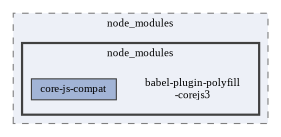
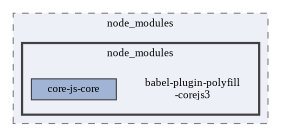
node "core-js-compat": label "core-js-compat" -> "core-js-core"
